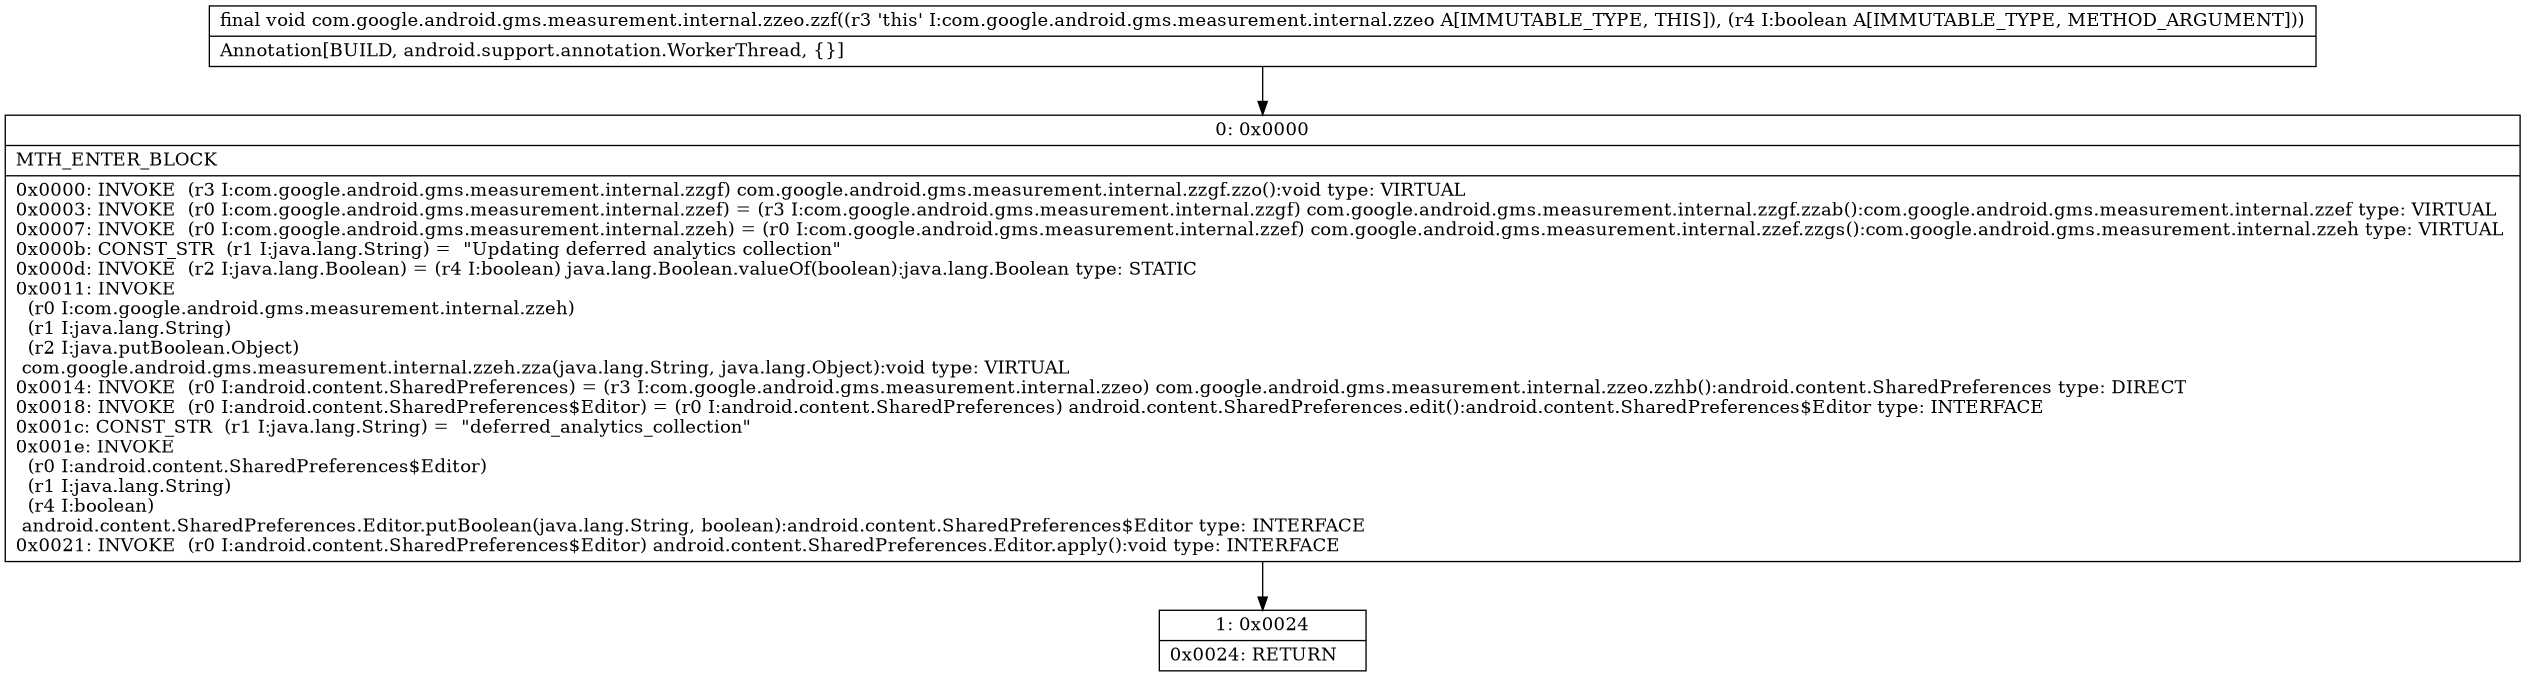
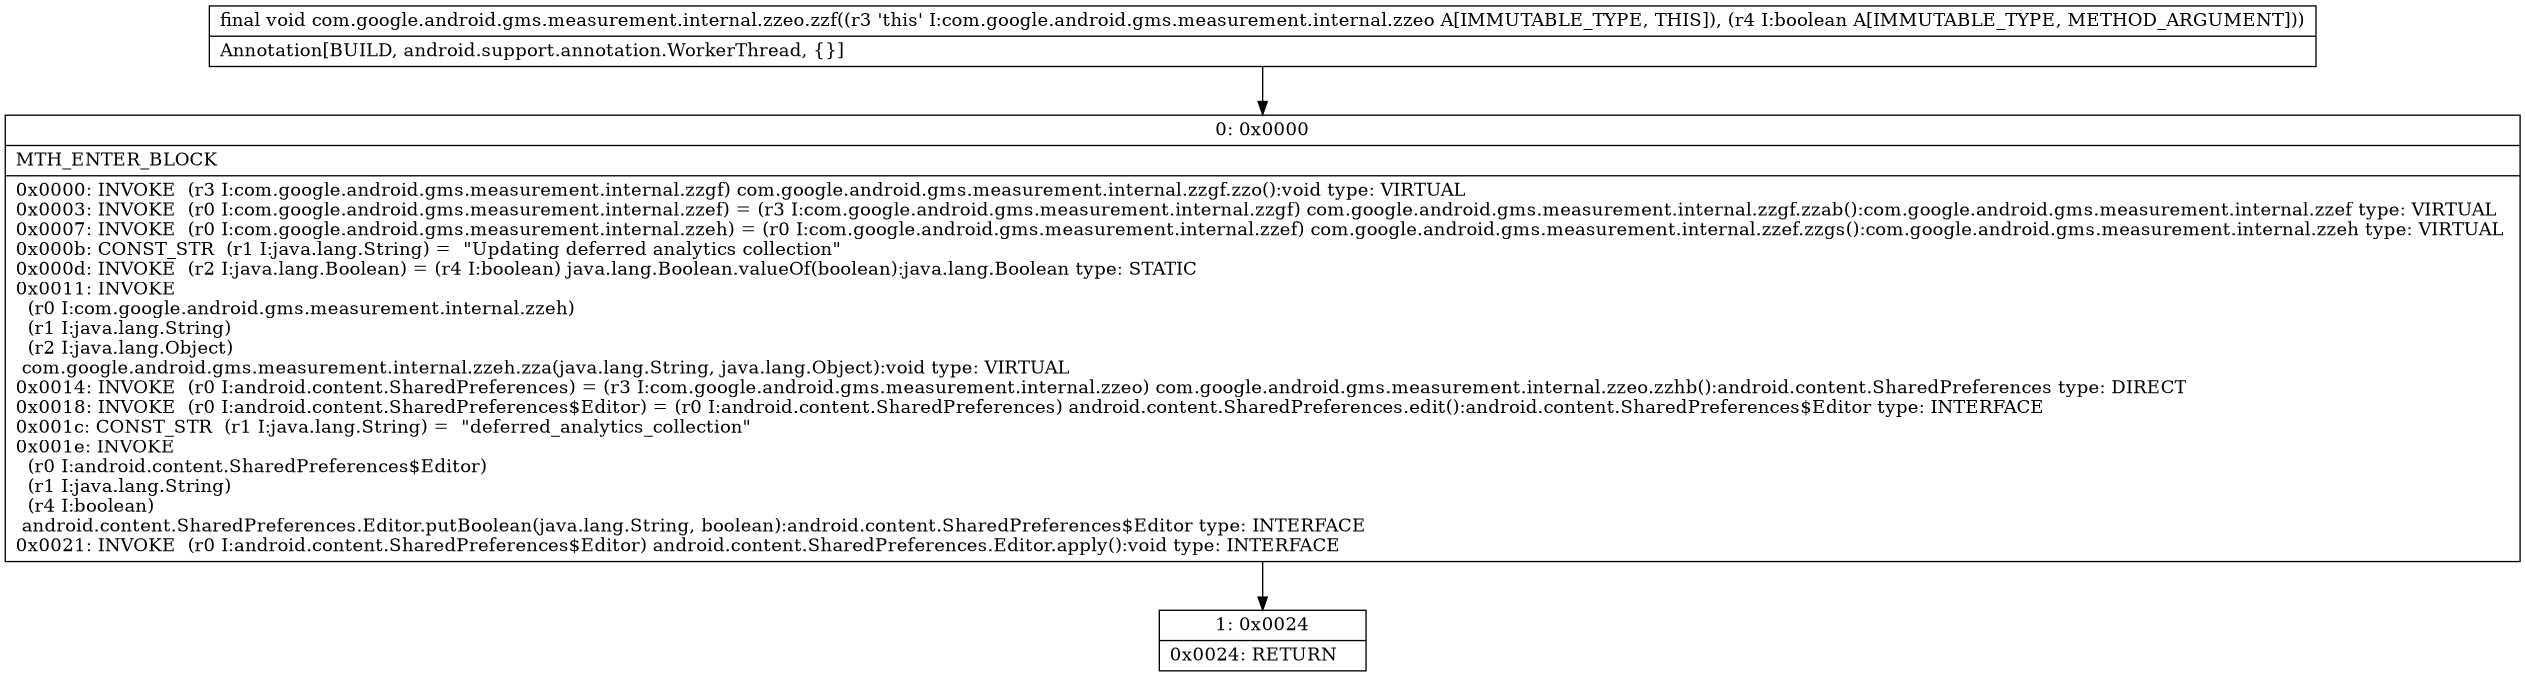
node "0: 0x0000": text "(r2 I:java.putBoolean.Object)" -> "(r2 I:java.lang.Object)"
